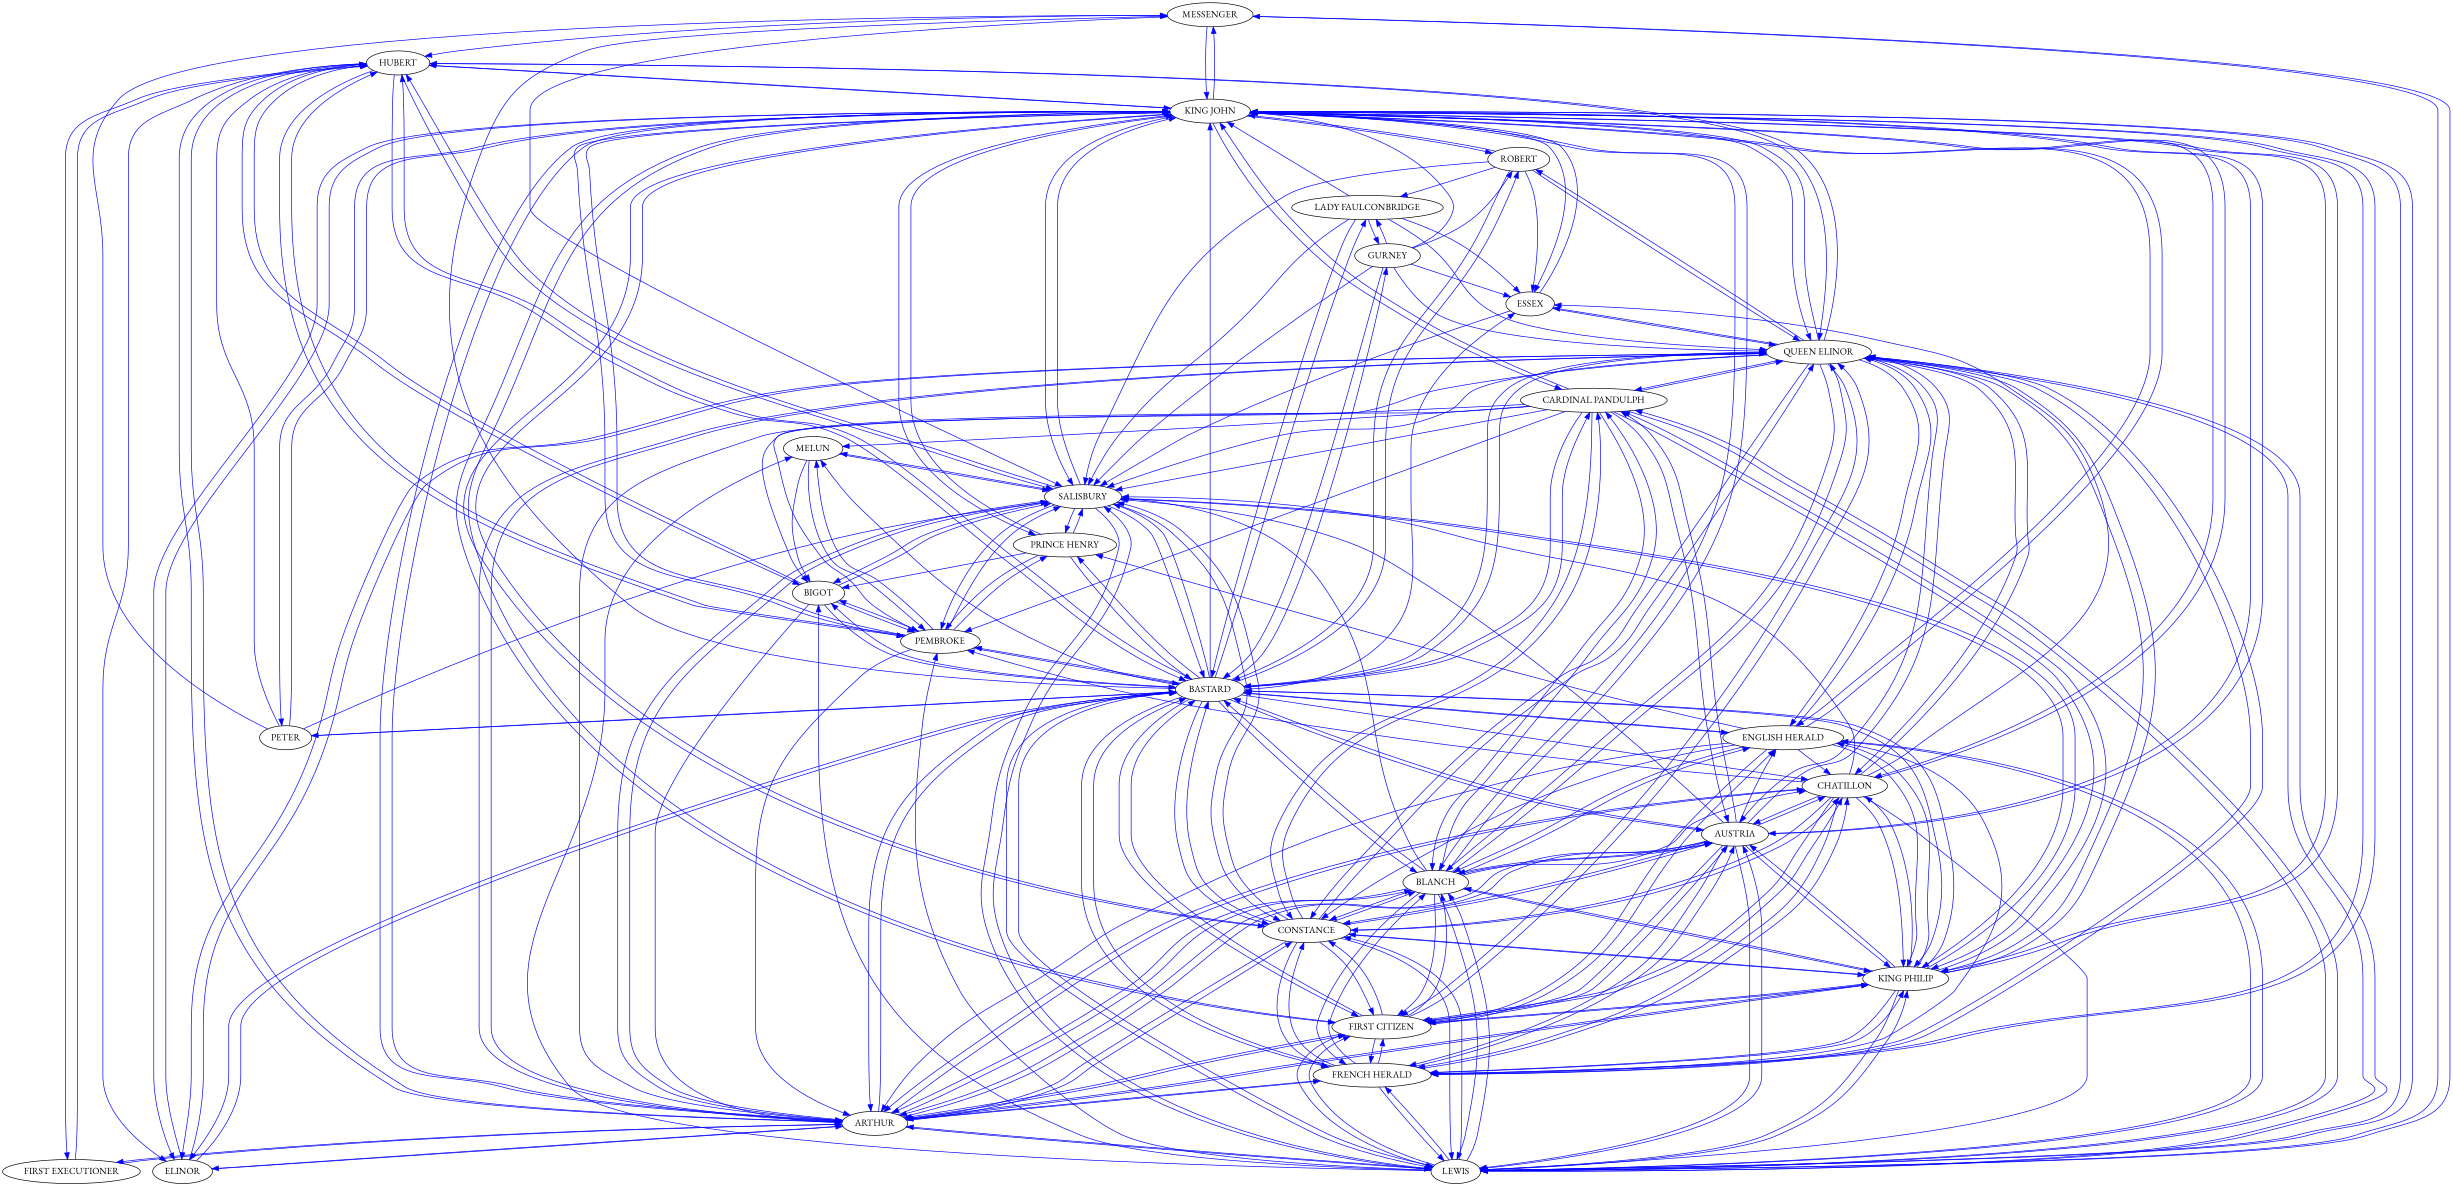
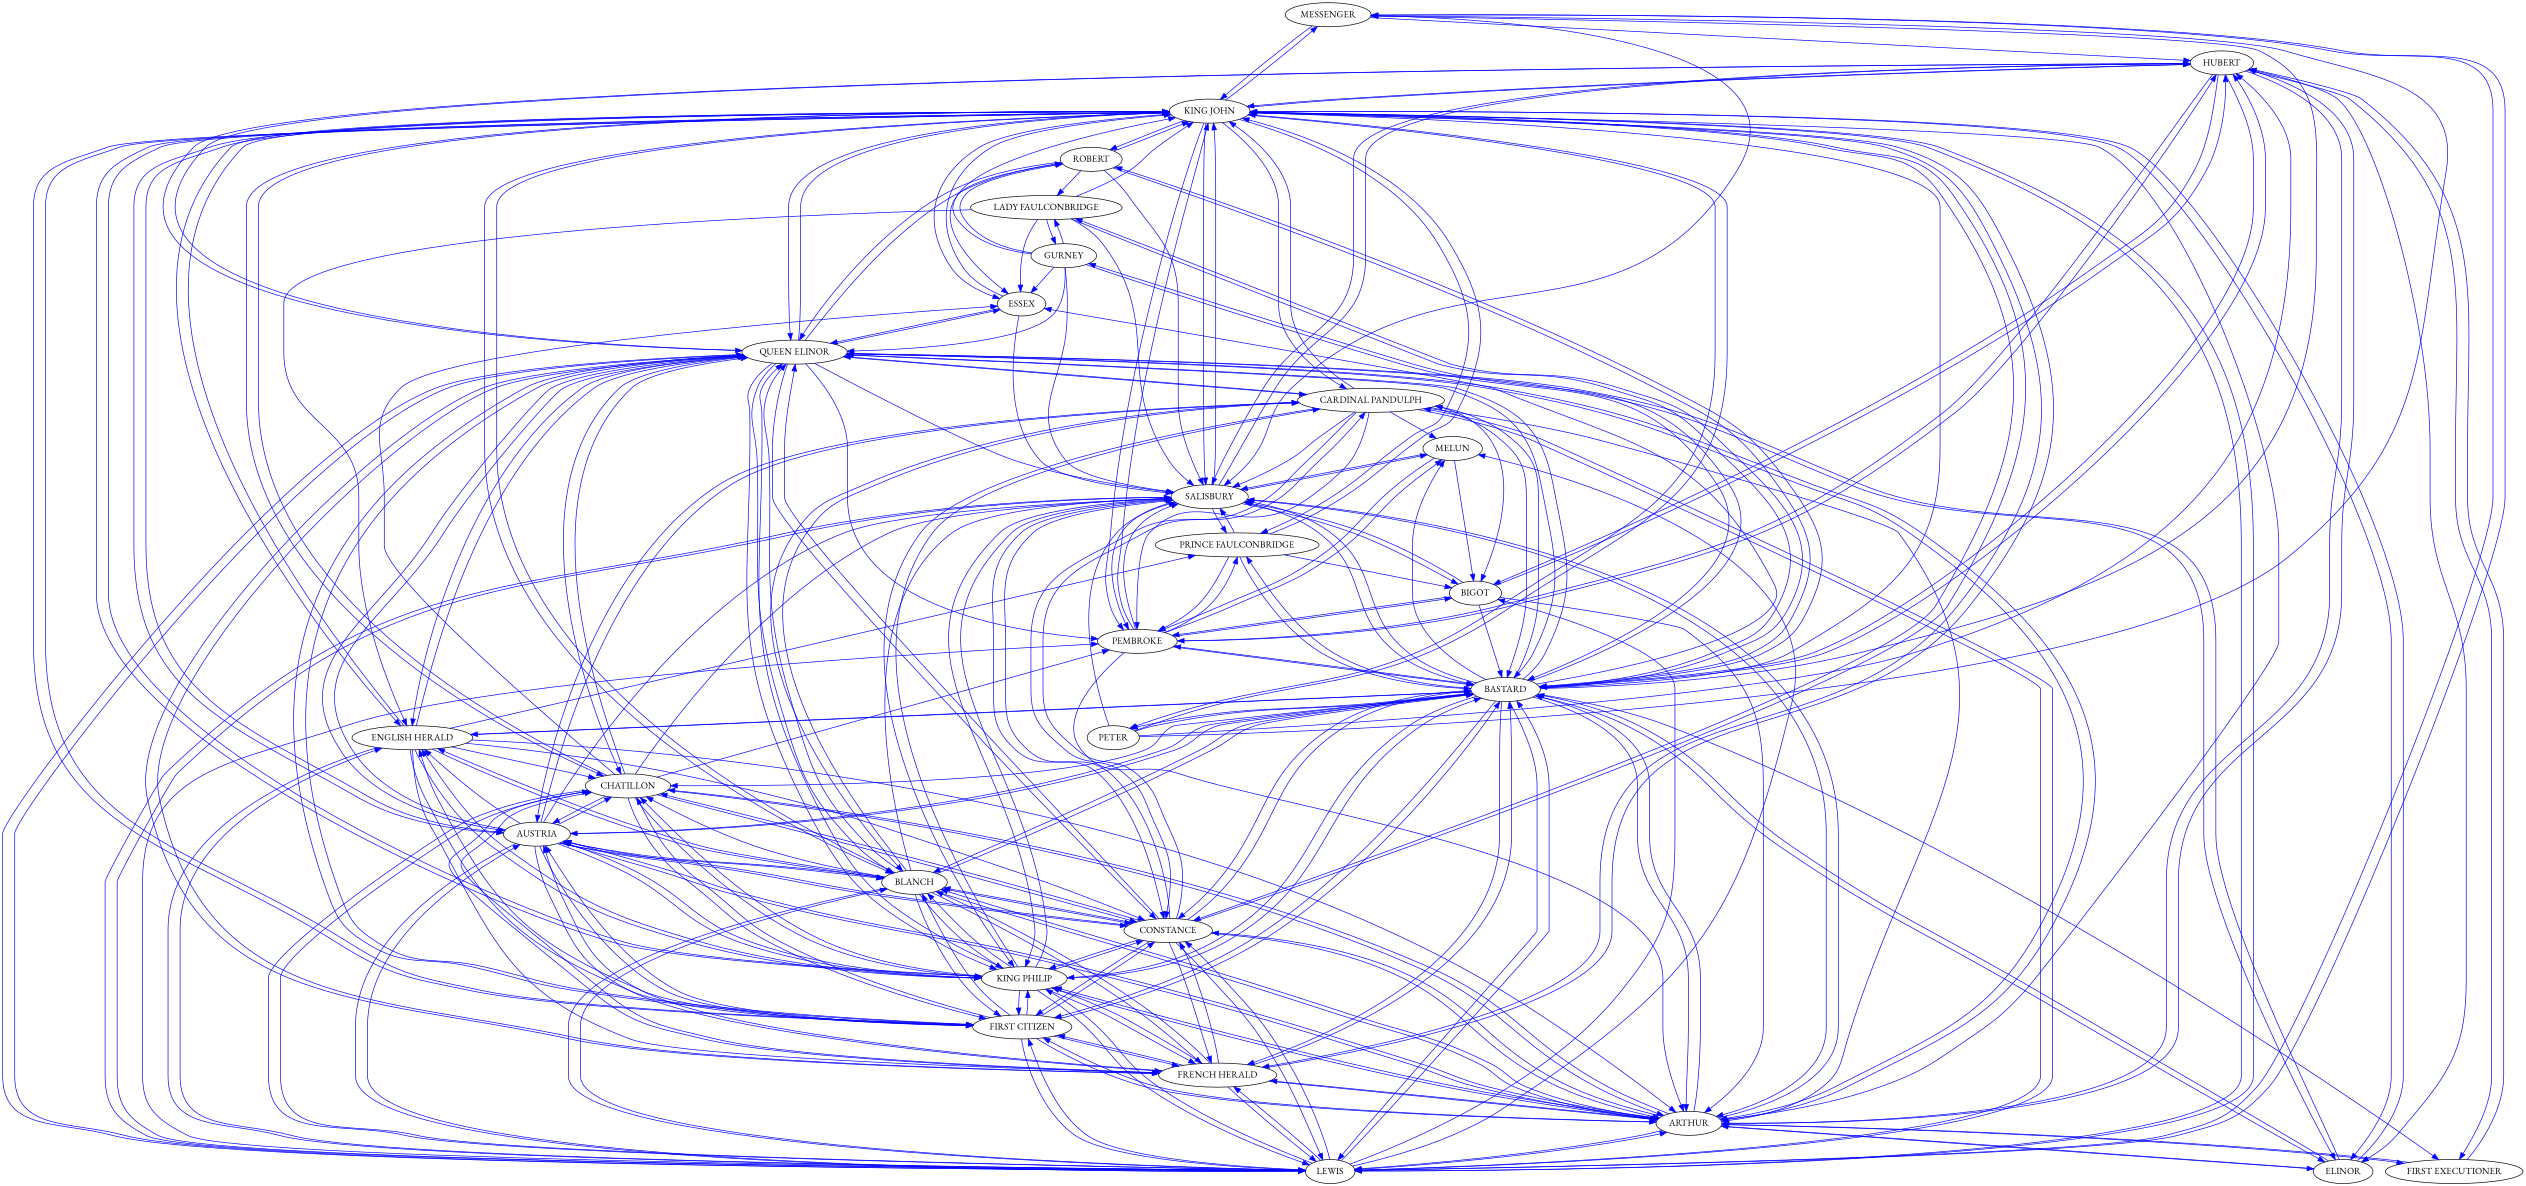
edge "LADY FAULCONBRIDGE" -> "QUEEN ELINOR": now "LADY FAULCONBRIDGE" -> "ENGLISH HERALD"
edge "KING JOHN" -> "ARTHUR": removed
node "PRINCE HENRY": label "PRINCE HENRY" -> "PRINCE FAULCONBRIDGE"
edge "BASTARD" -> "BIGOT": now "BASTARD" -> "FIRST EXECUTIONER"
edge "LEWIS" -> "CHATILLON": added
